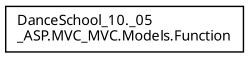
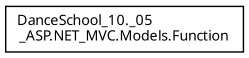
node "DanceSchool_10._05 _ASP.MVC_MVC.Models.Function": label "DanceSchool_10._05 _ASP.MVC_MVC.Models.Function" -> "DanceSchool_10._05 _ASP.NET_MVC.Models.Function"
